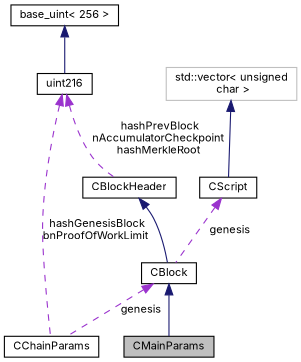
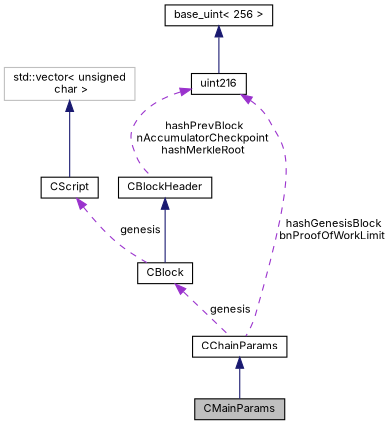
edge "CMainParams" -> "CBlock": now "CMainParams" -> "CChainParams"
